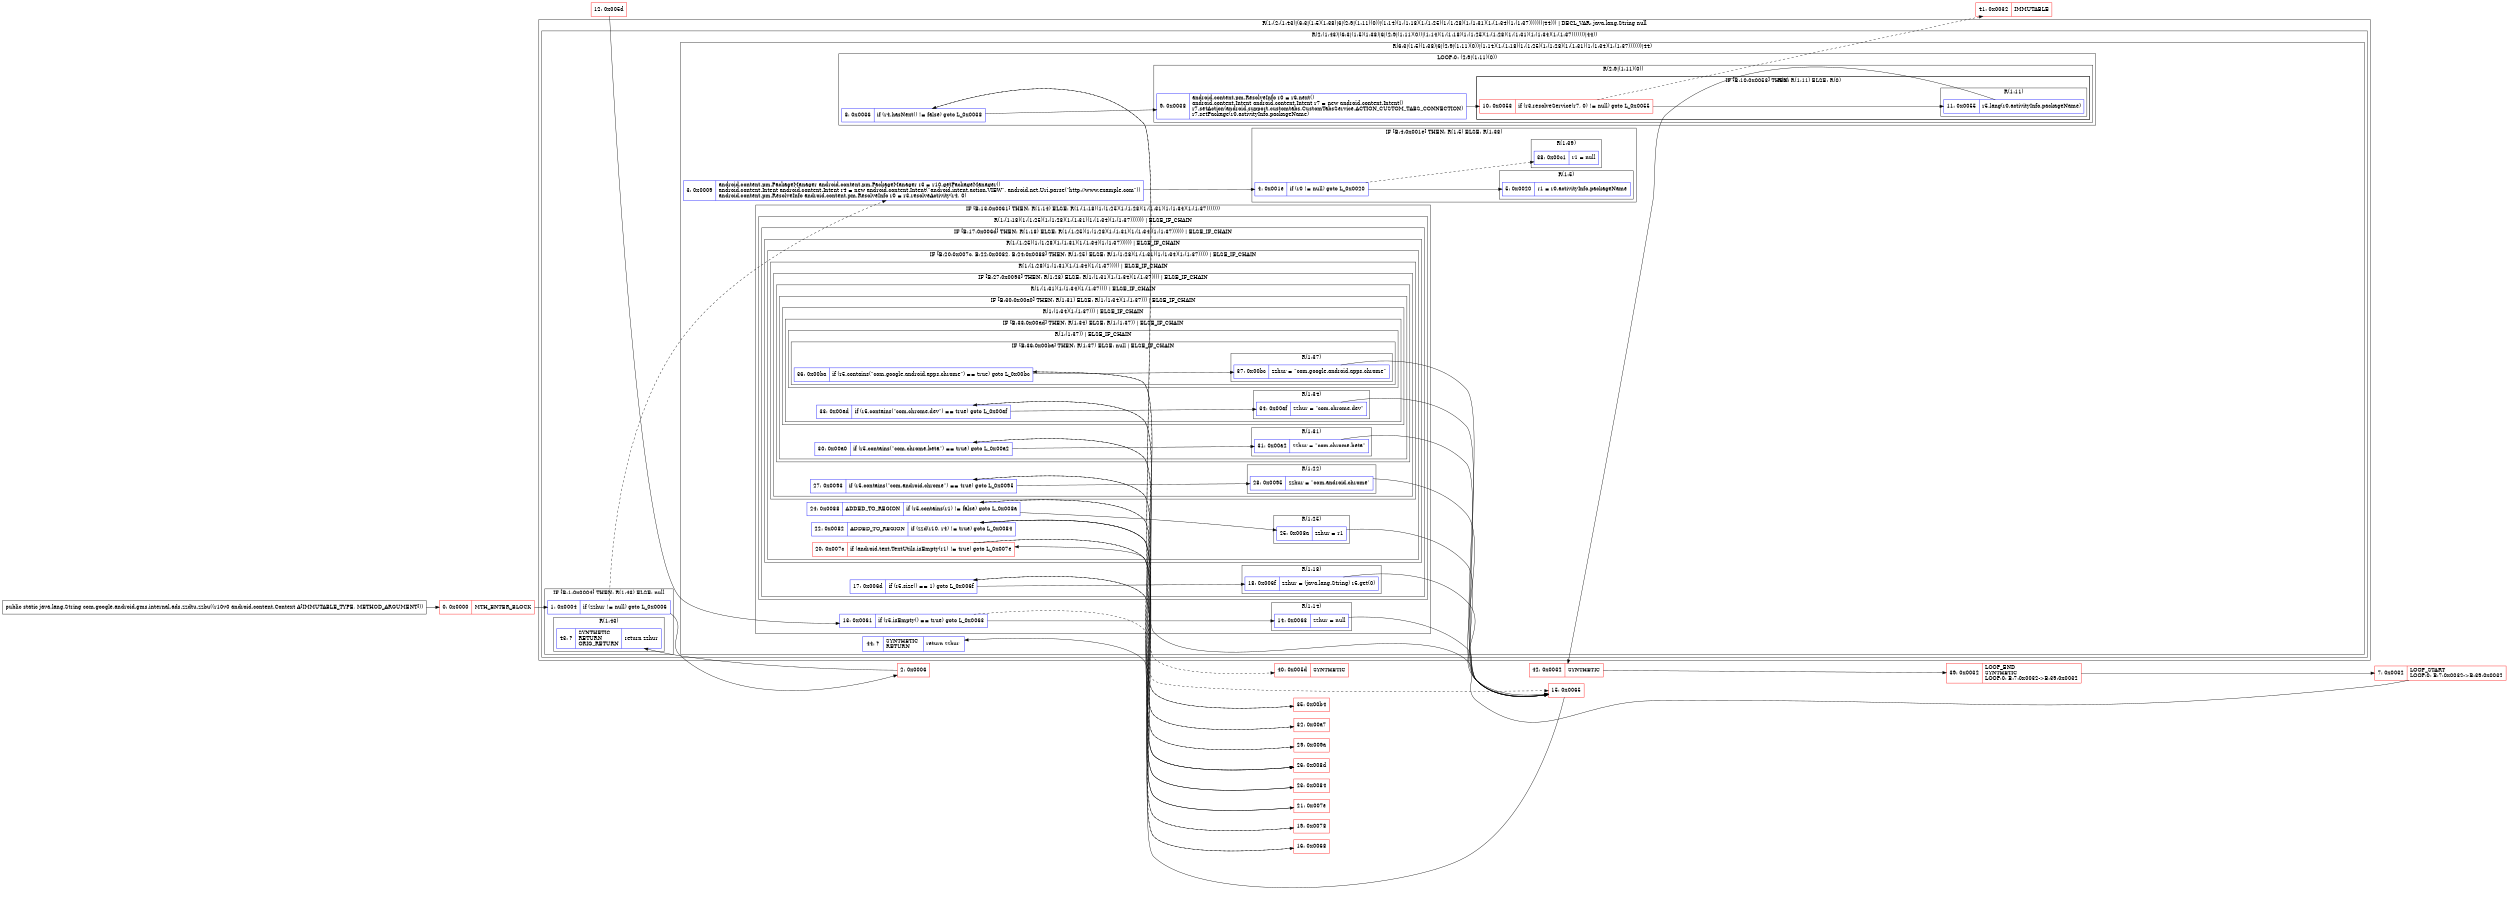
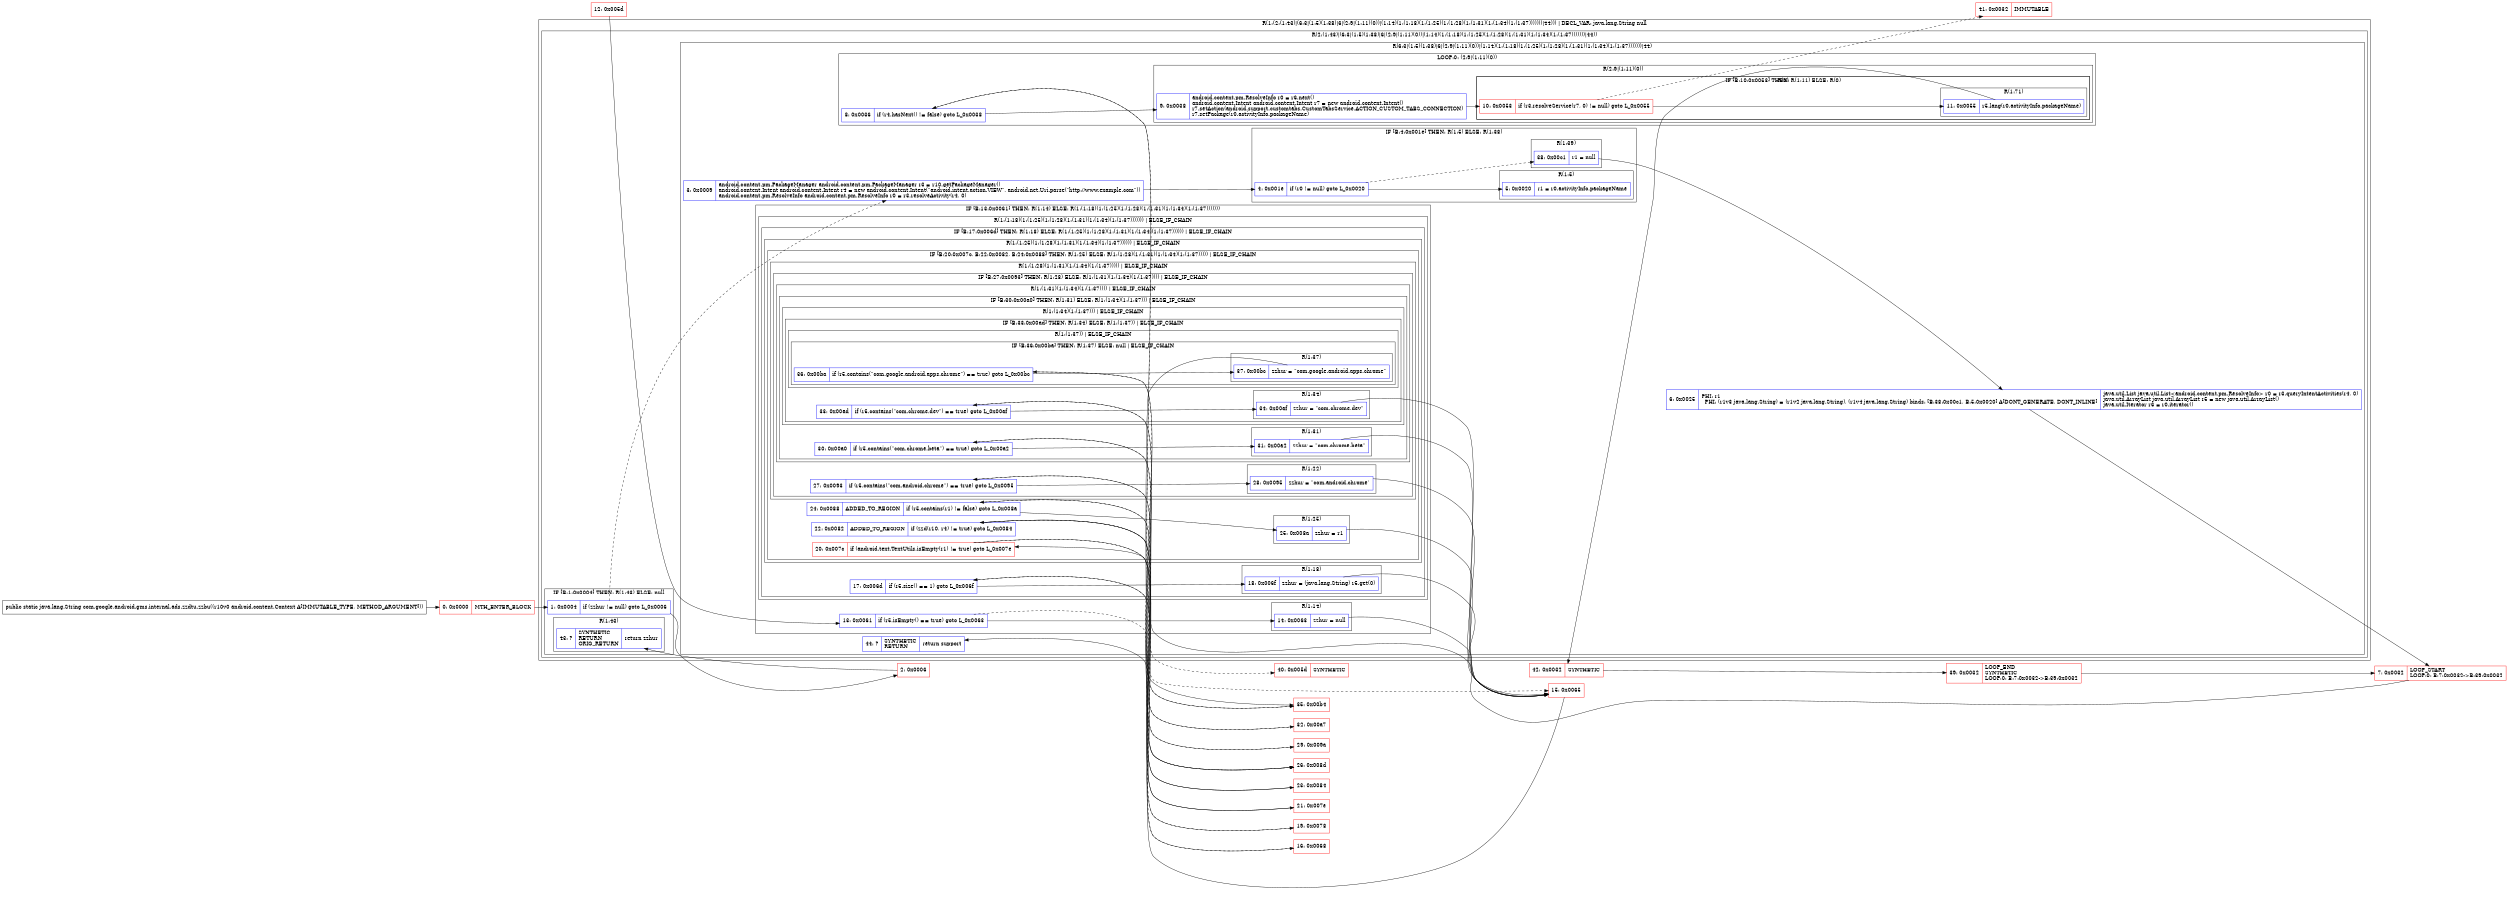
cluster "R(1:11)": label "R(1:11)" -> "R(1:71)"
node "6: 0x0025": added
edge "37: 0x00bc" -> "15: 0x0065": now "37: 0x00bc" -> "35: 0x00b4"
node "44: ?": text "return zzhur" -> "return support"
